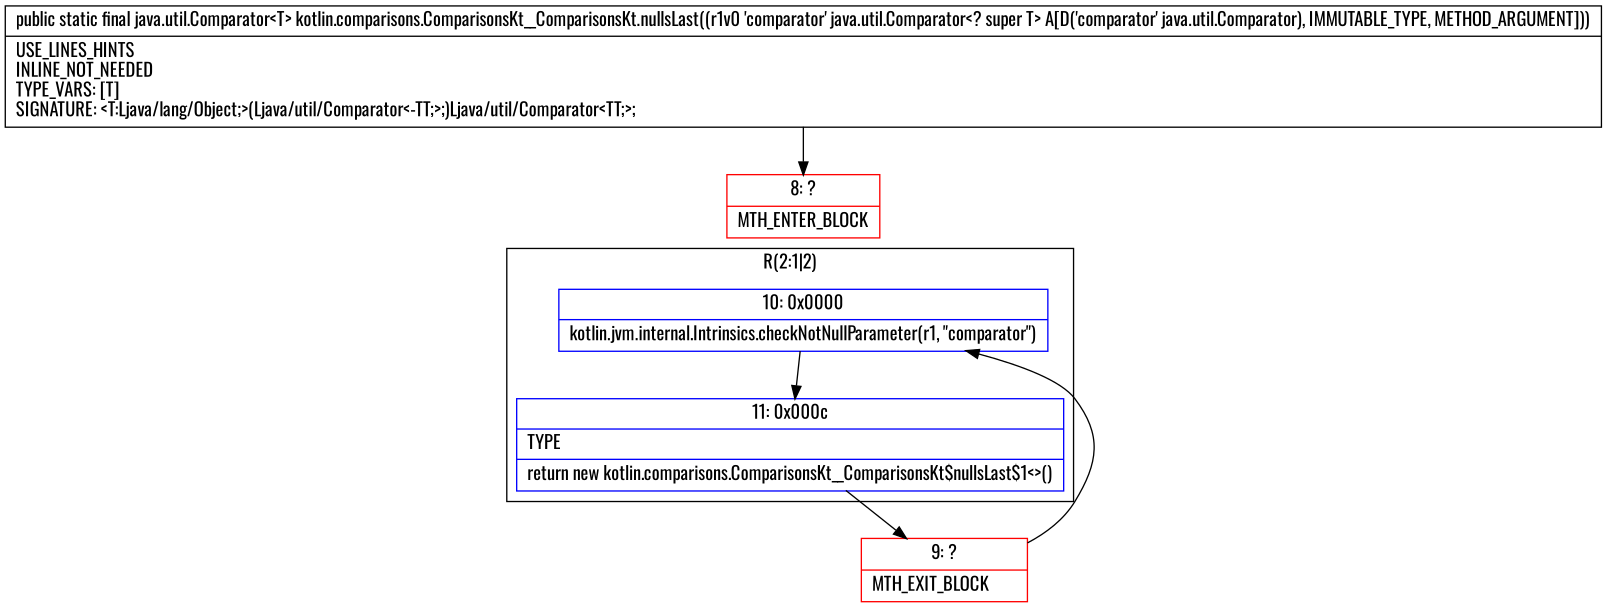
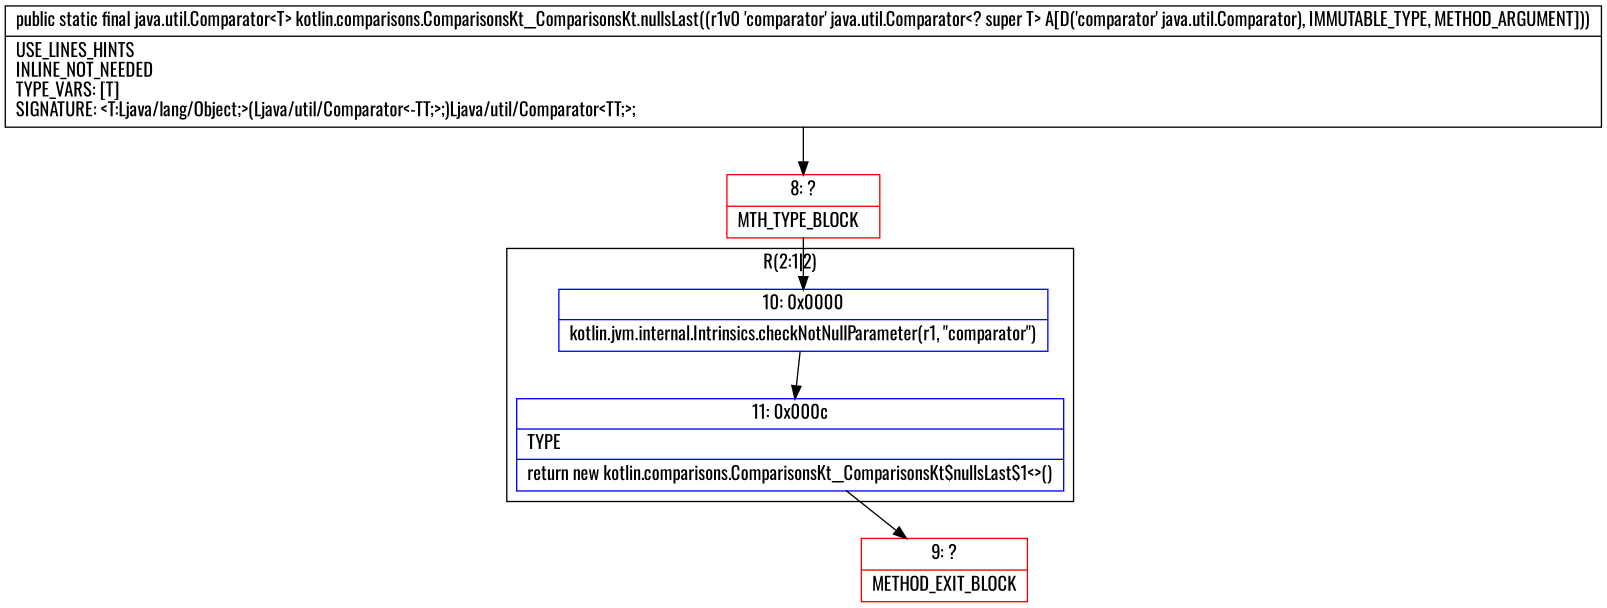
node "8: ?": text "MTH_ENTER_BLOCK" -> "MTH_TYPE_BLOCK"
edge "9: ?" -> "10: 0x0000": now "8: ?" -> "10: 0x0000"
node "9: ?": text "MTH_EXIT_BLOCK" -> "METHOD_EXIT_BLOCK"
